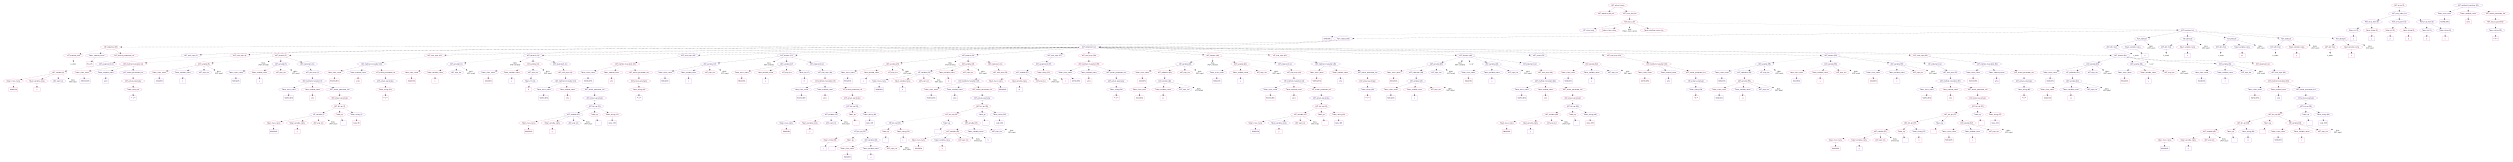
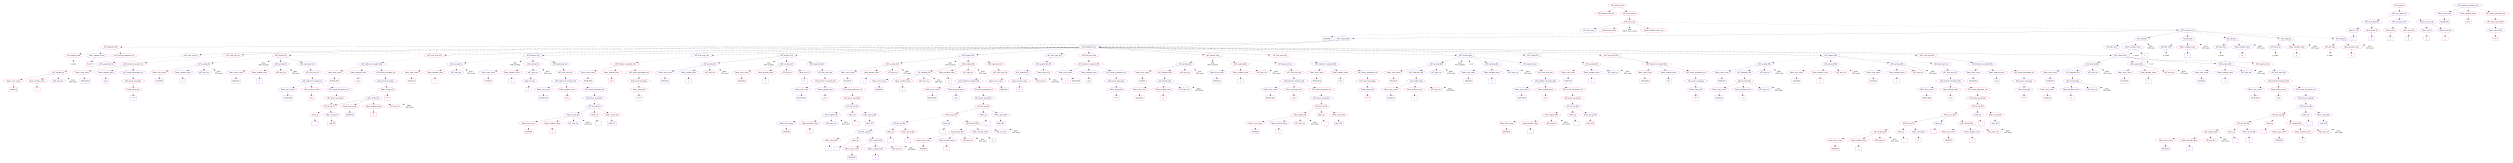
edge "AST_bin_op (7)" -> "AST_variable (7)": reversed
